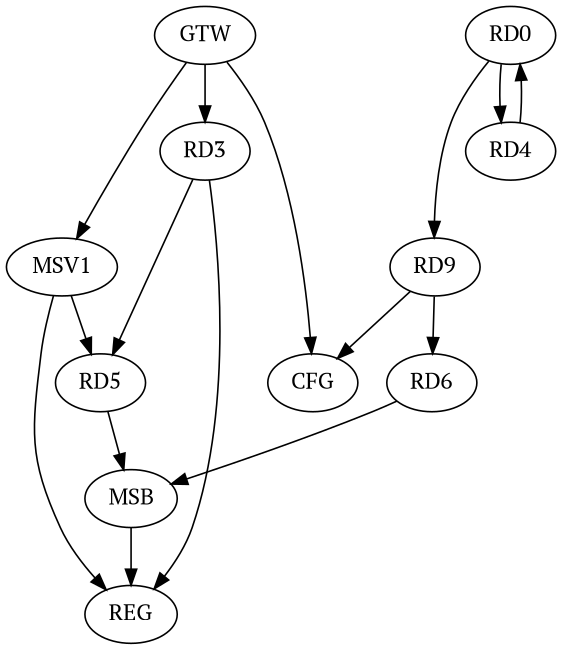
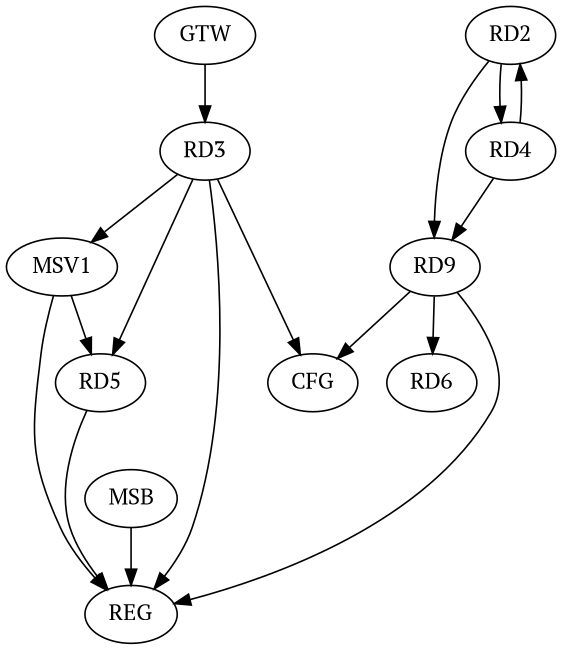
node "RD0": label "RD0" -> "RD2"
edge "GTW" -> "MSV1": now "RD3" -> "MSV1"
edge "GTW" -> "CFG": now "RD3" -> "CFG"
edge "RD4" -> "RD9": added
edge "RD5" -> "MSB": now "RD5" -> "REG"
edge "RD6" -> "MSB": removed
edge "RD9" -> "REG": added
